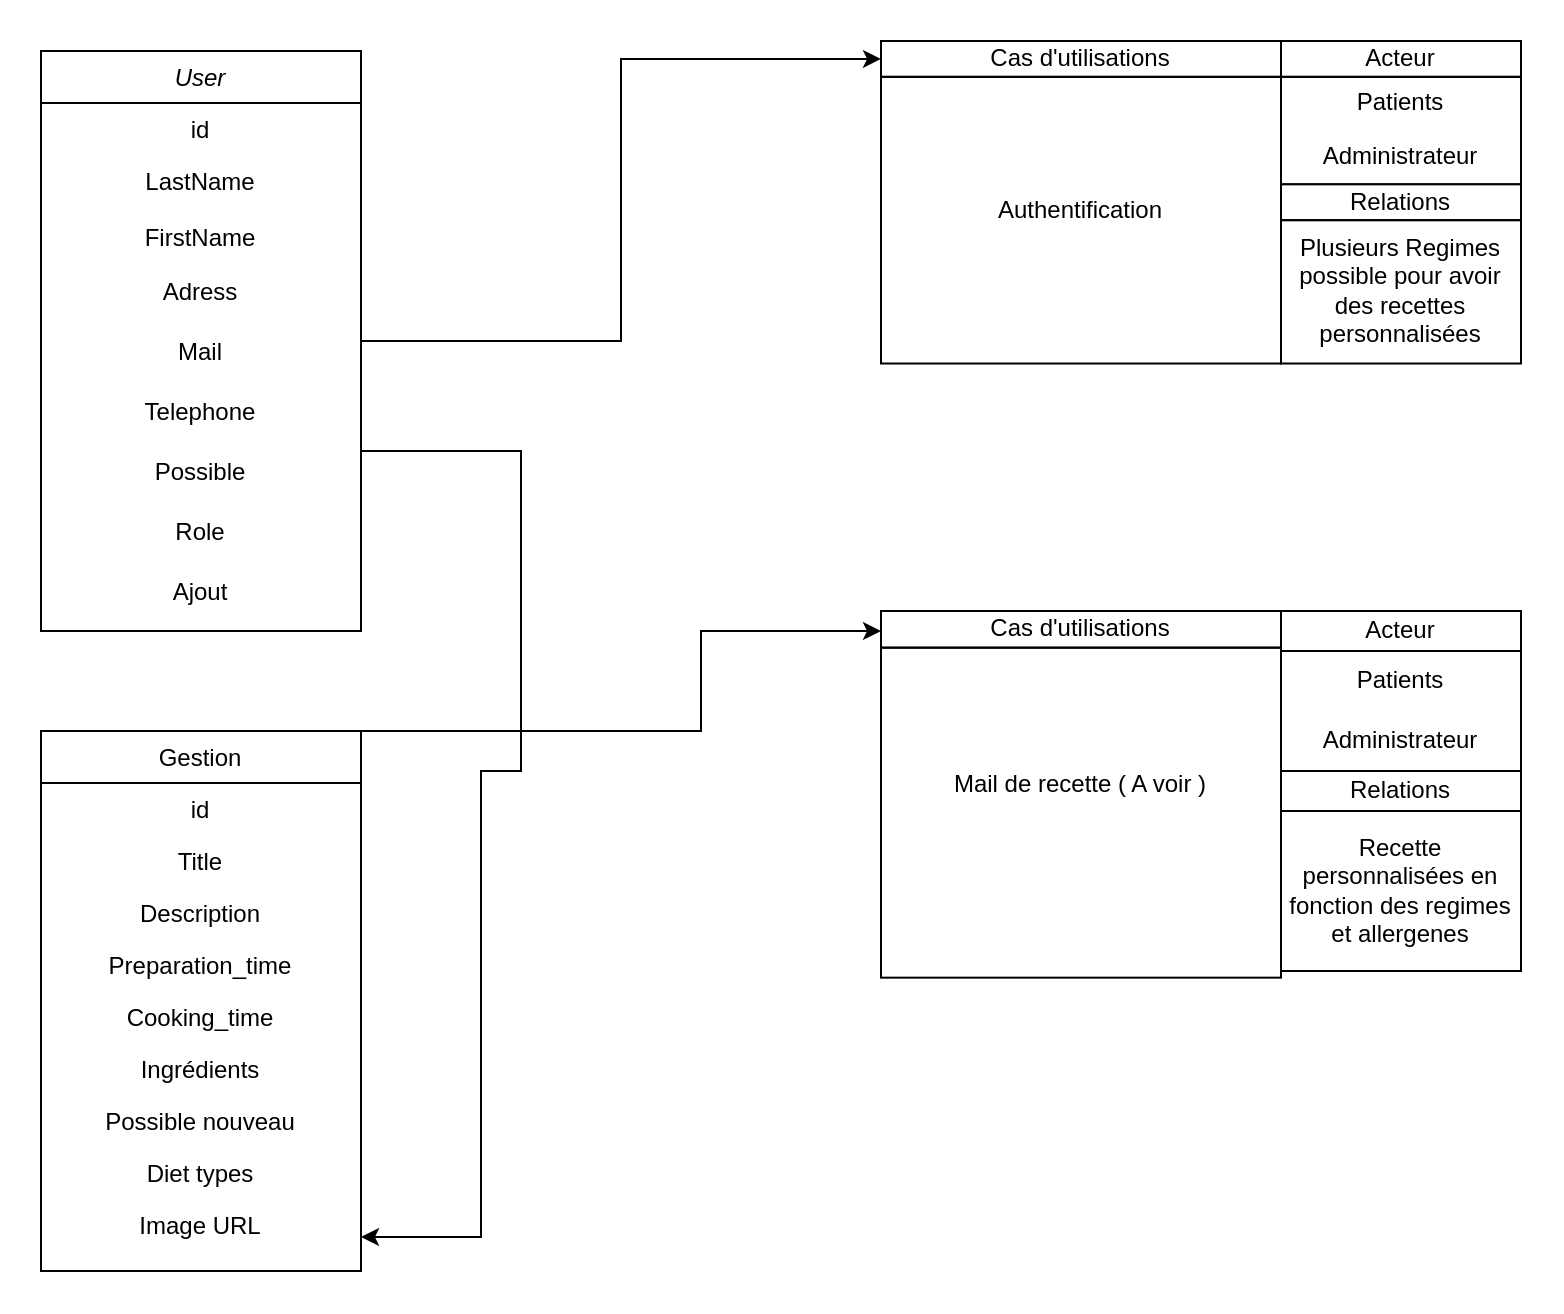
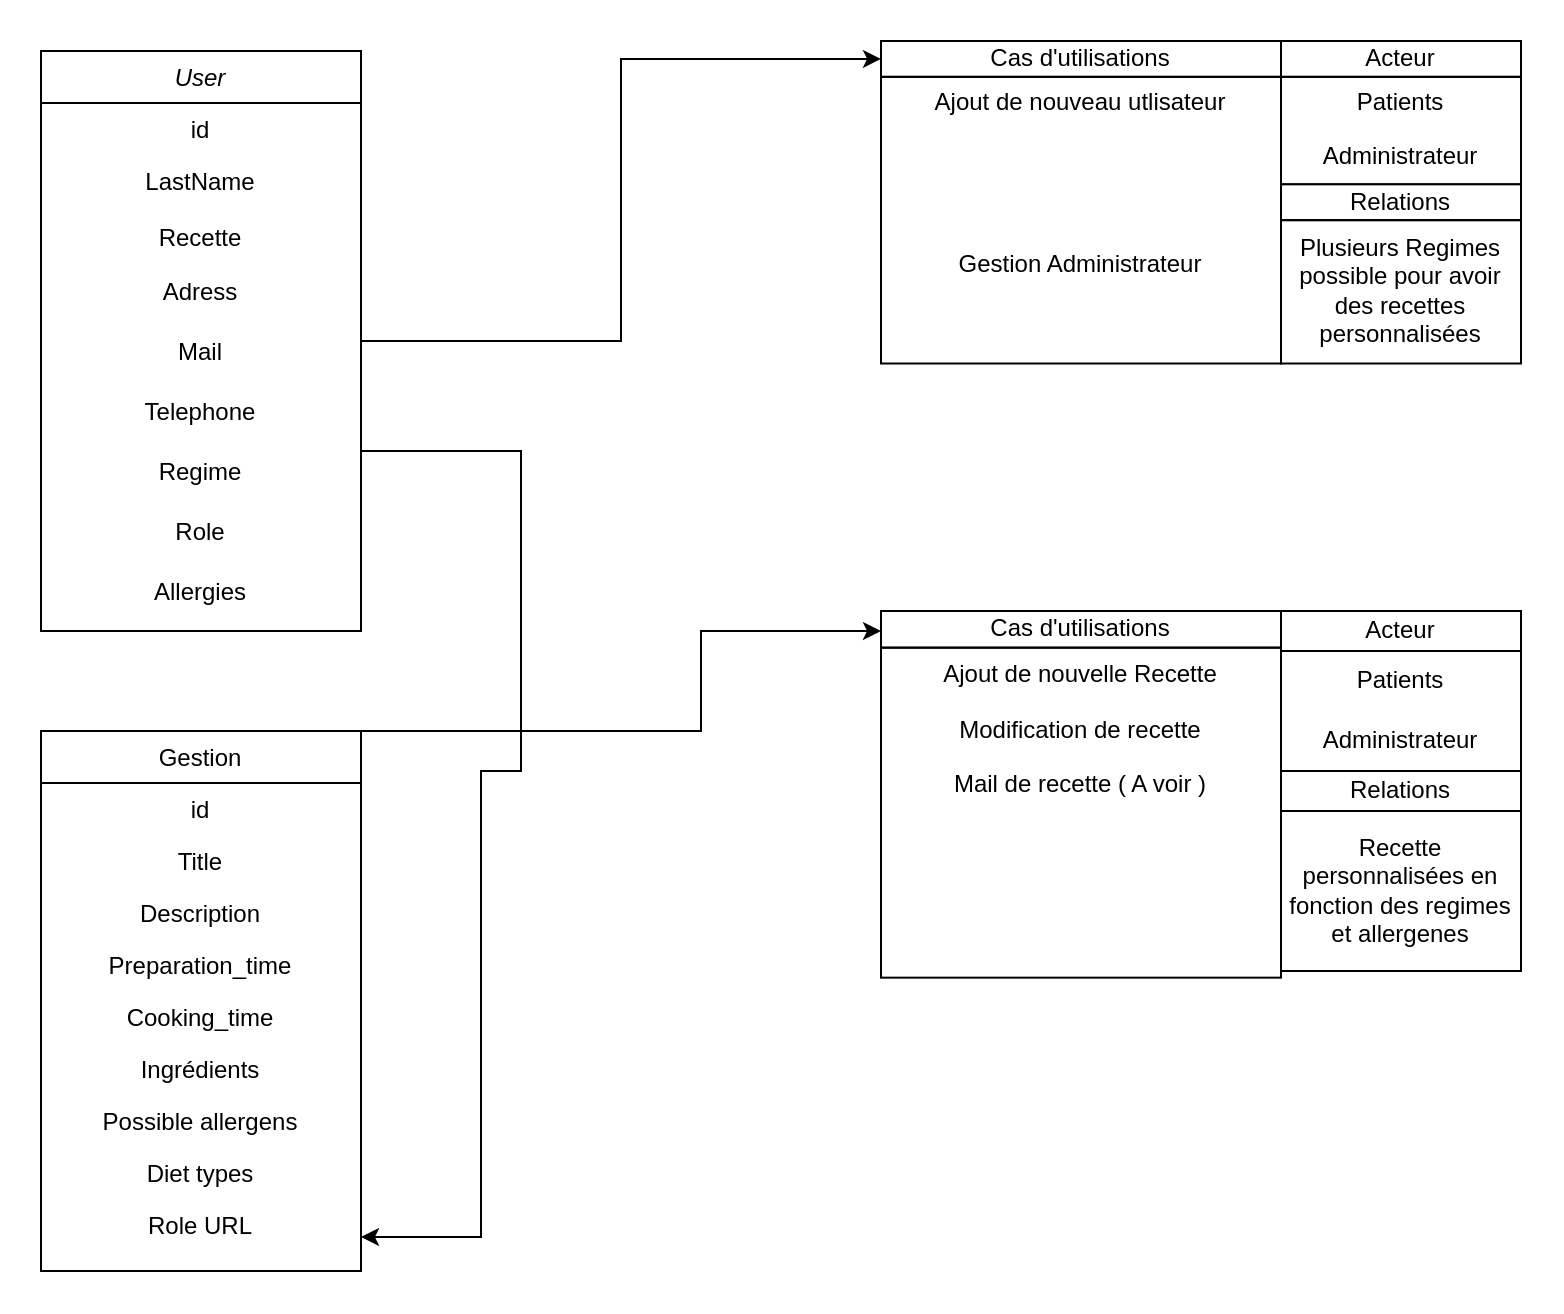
node "Ajout de nouveau utlisateur": added
node "Authentification": removed
node "FirstName": label "FirstName" -> "Recette"
node "Gestion Administrateur": added
node "Possible": label "Possible" -> "Regime"
node "Ajout": label "Ajout" -> "Allergies"
node "Ajout de nouvelle Recette": added
node "Modification de recette": added
node "Possible nouveau": label "Possible nouveau" -> "Possible allergens"
node "Image URL": label "Image URL" -> "Role URL"
